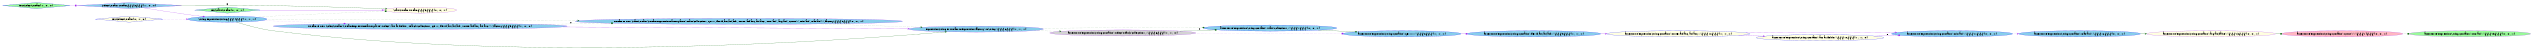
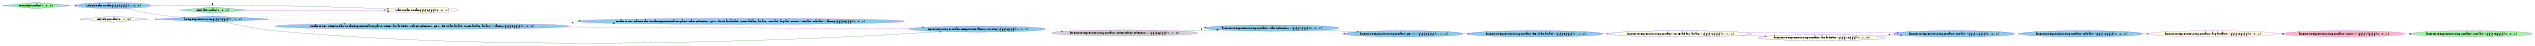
node "SelectStream stream@@@3@@@['1', '0', '0']": shape diamond -> ellipse
node "String expressionString@@@4@@@['1', '1', '1']": shape ellipse -> diamond
